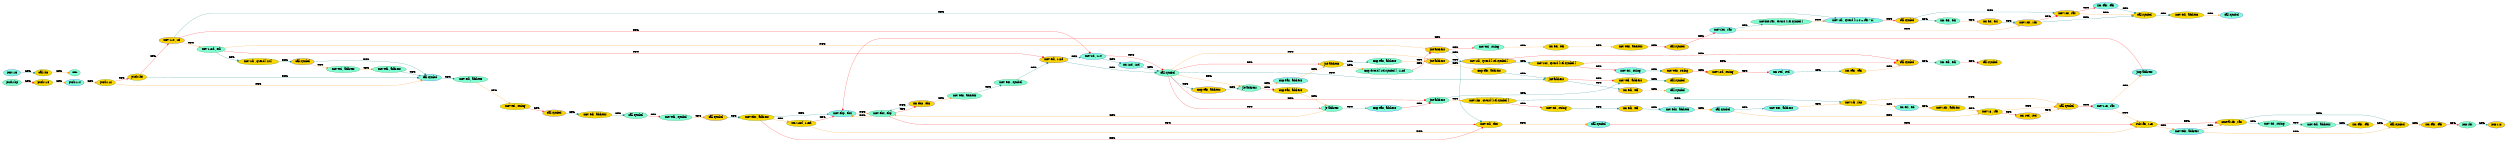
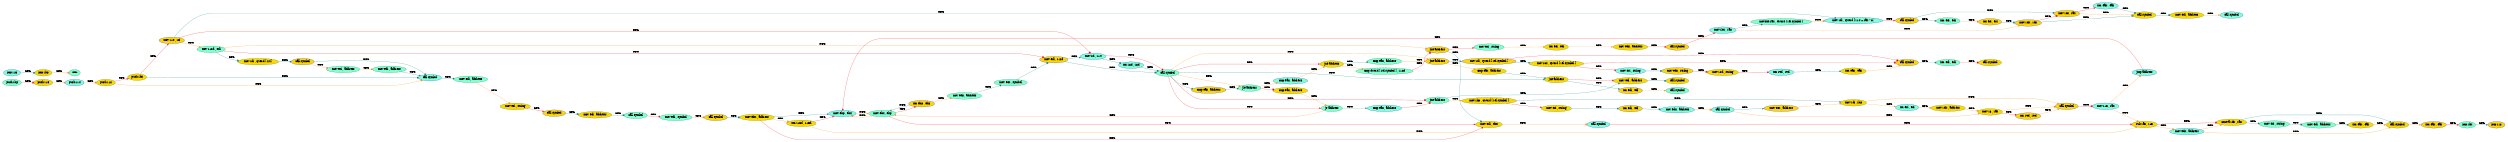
node "call rbp": label "call rbp" -> "pop rbp"
node "mov ecx , address": fillcolor aquamarine -> gold
